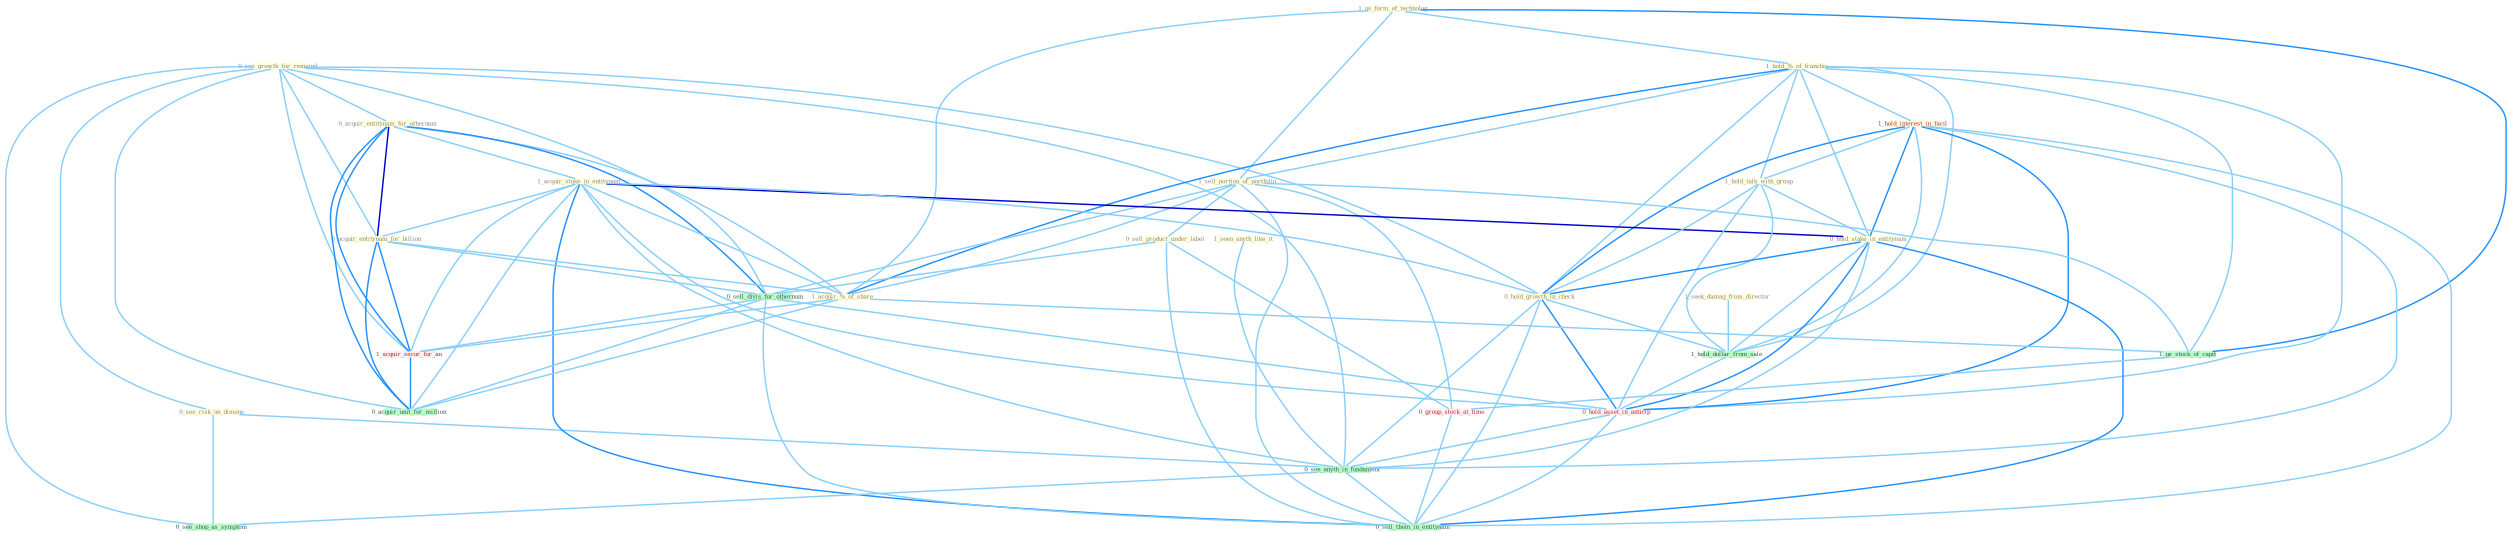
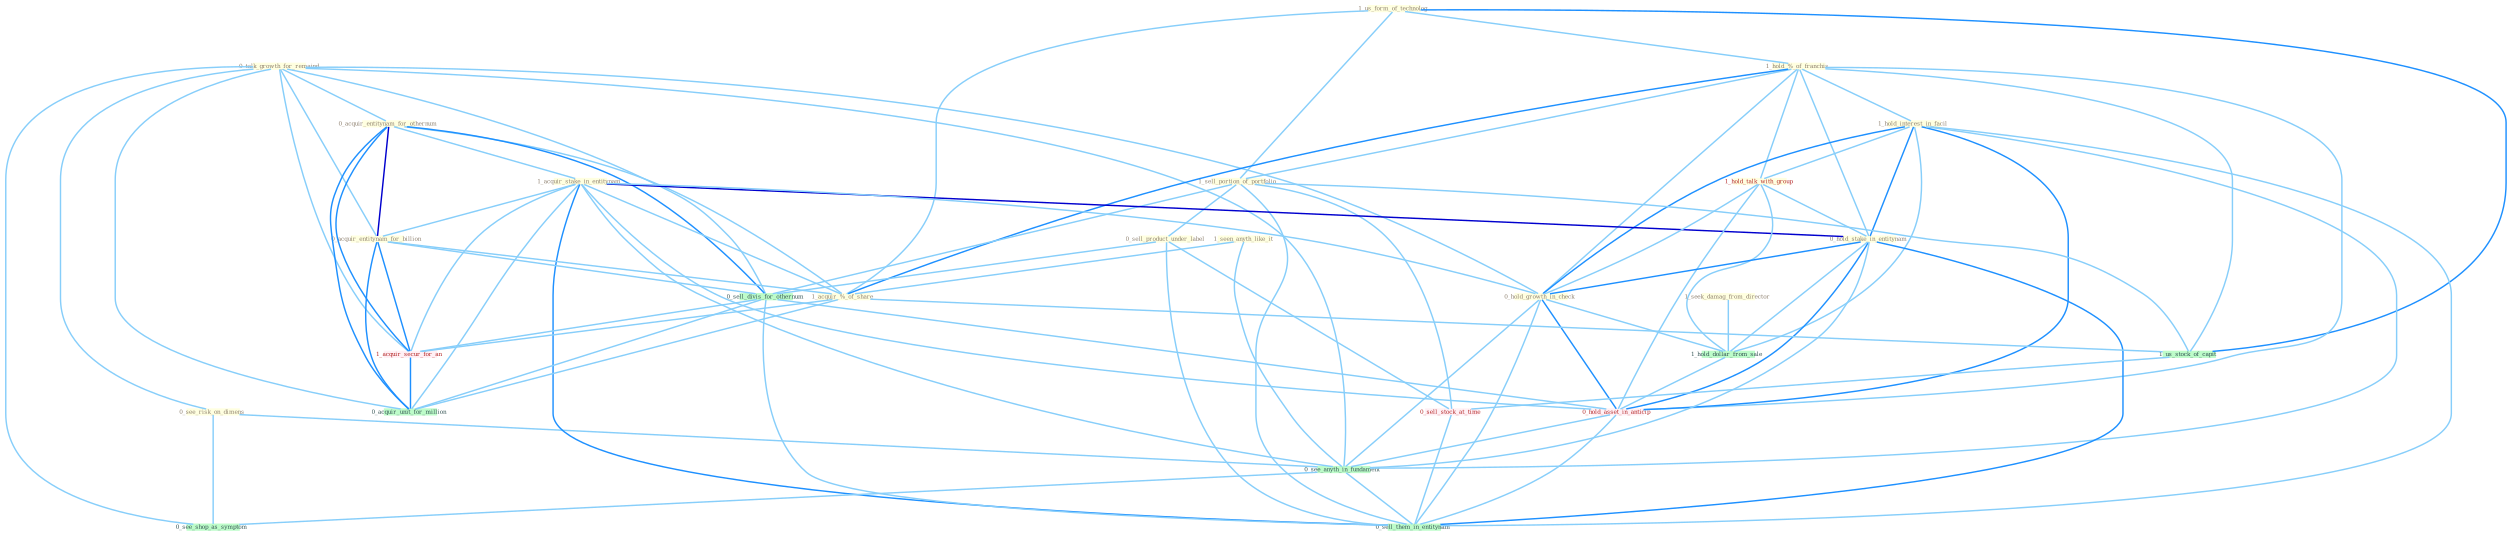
node "0_see_growth_for_remaind": label "0_see_growth_for_remaind" -> "0_talk_growth_for_remaind"
node "1_hold_interest_in_facil": fontcolor #b22222 -> #8b7d6b
node "1_hold_talk_with_group": fontcolor #8b7d6b -> #b22222
edge "1_hold_%_of_franchis" -- "1_hold_dollar_from_sale": removed
edge "1_sell_portion_of_portfolio" -- "1_acquir_%_of_share": now "1_seen_anyth_like_it" -- "1_acquir_%_of_share"
node "0_group_stock_at_time": label "0_group_stock_at_time" -> "0_sell_stock_at_time"
